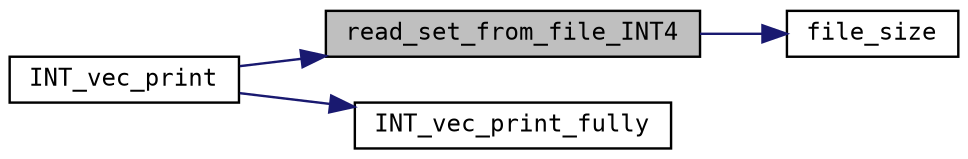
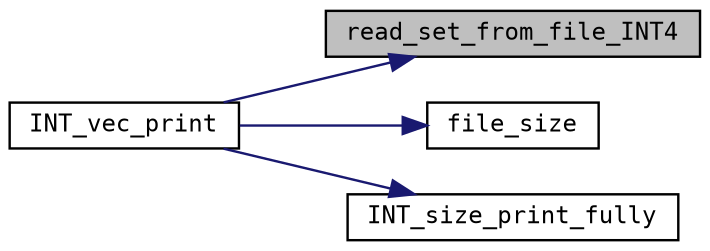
edge "read_set_from_file_INT4" -> "file_size": now "INT_vec_print" -> "file_size"
node "INT_vec_print_fully": label "INT_vec_print_fully" -> "INT_size_print_fully"
